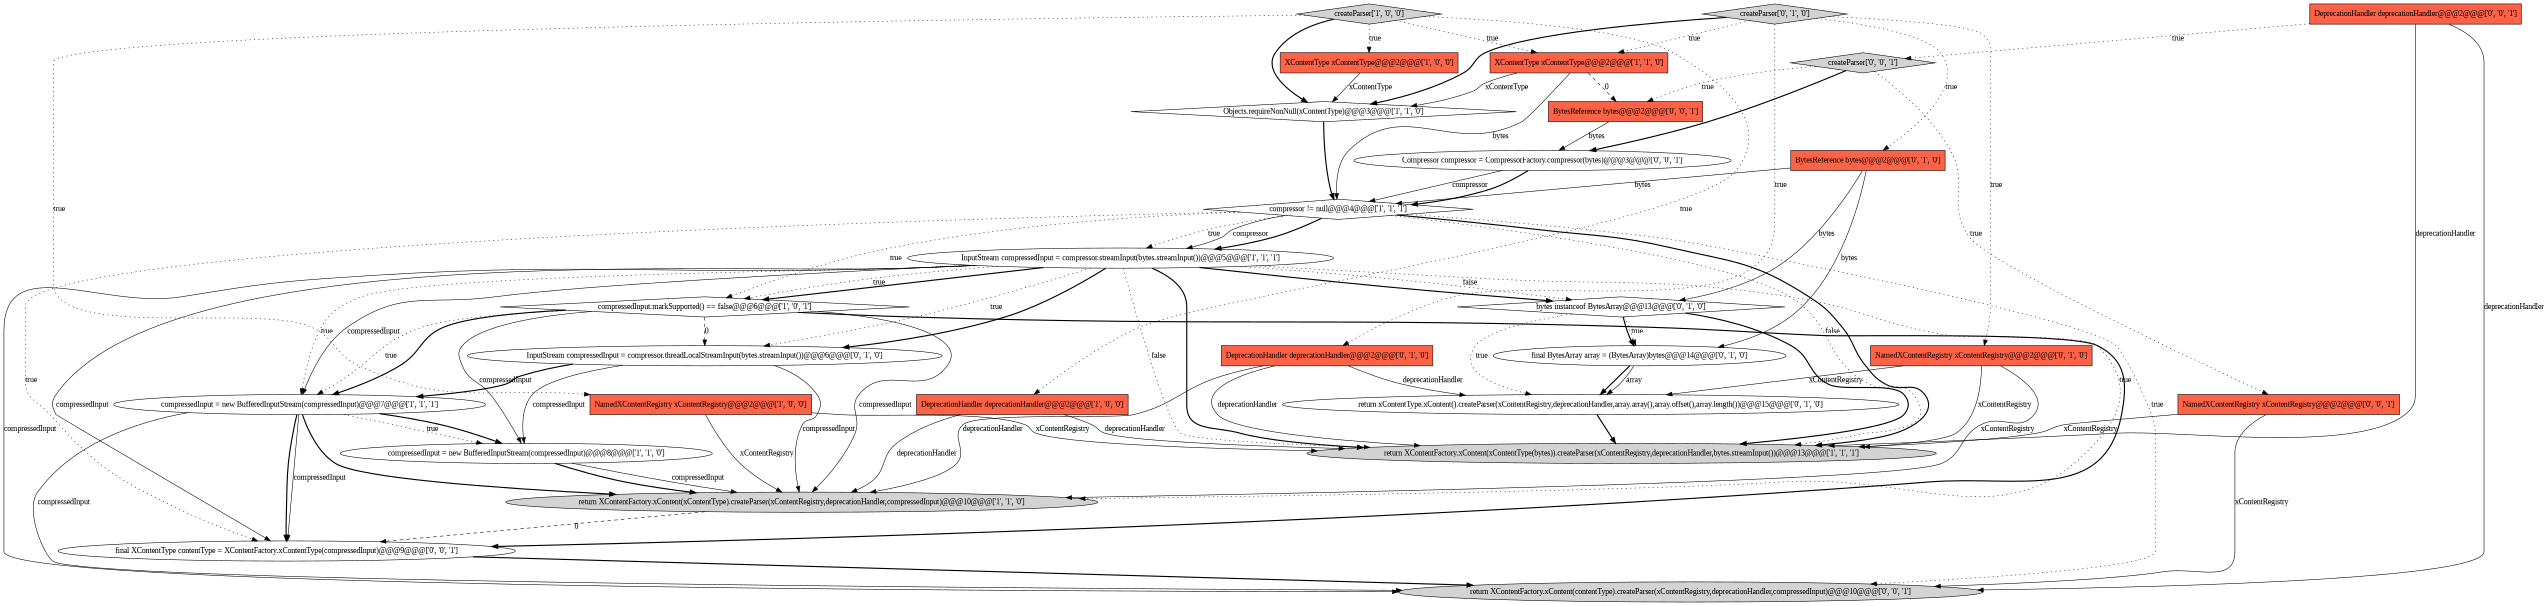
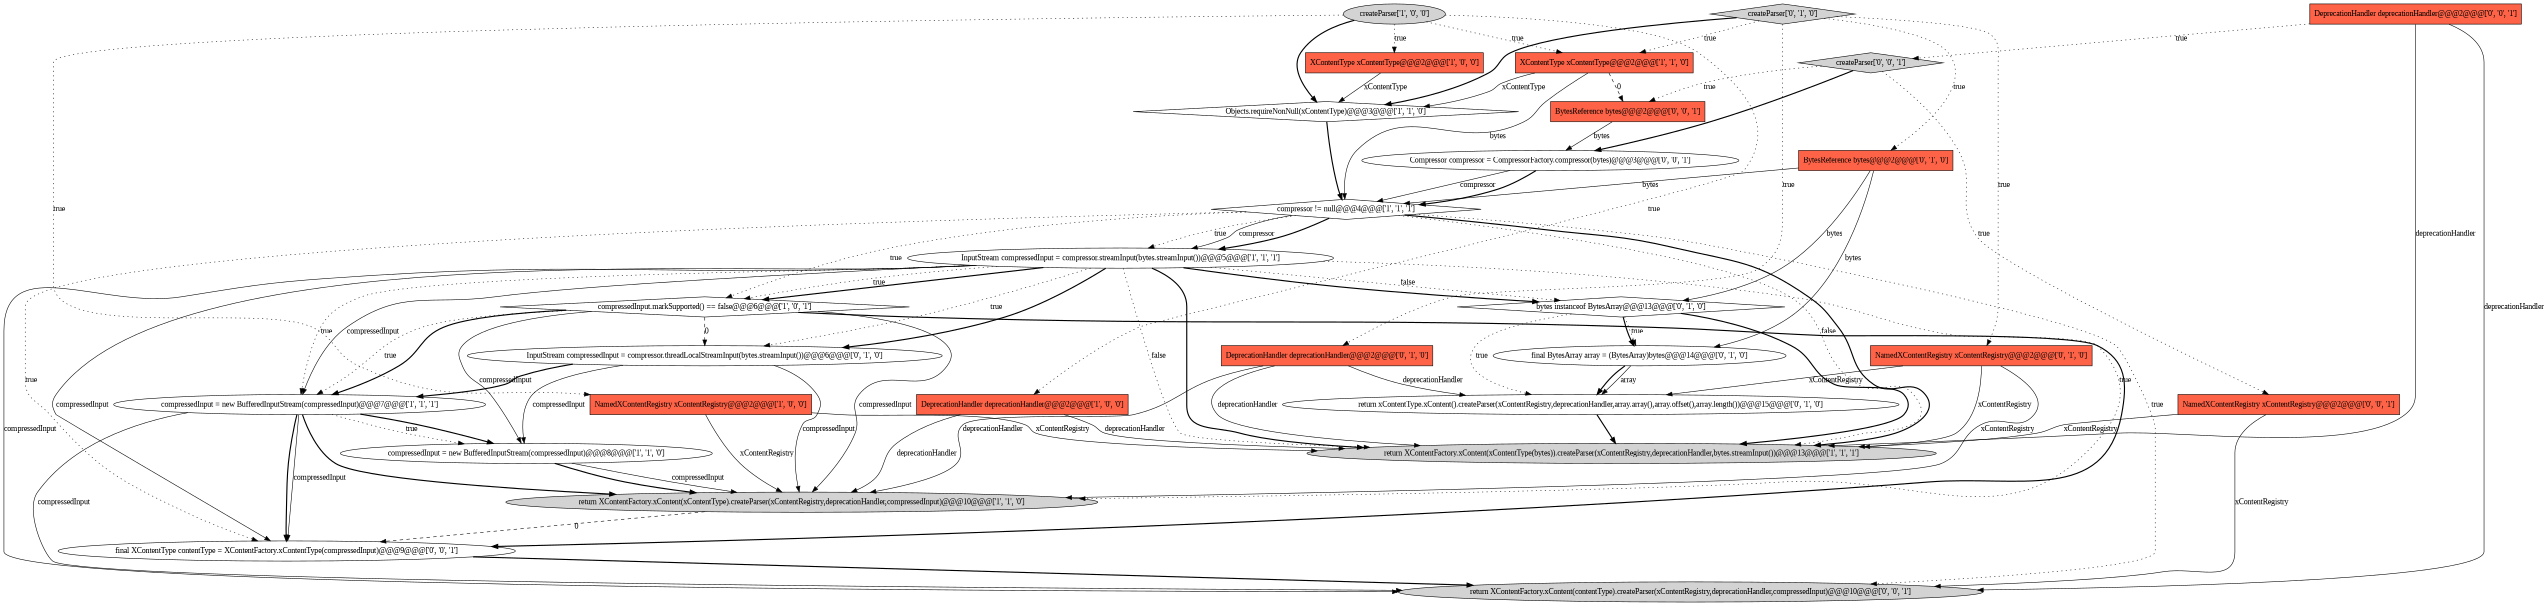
node "createParser['1', '0', '0']": shape diamond -> ellipse
